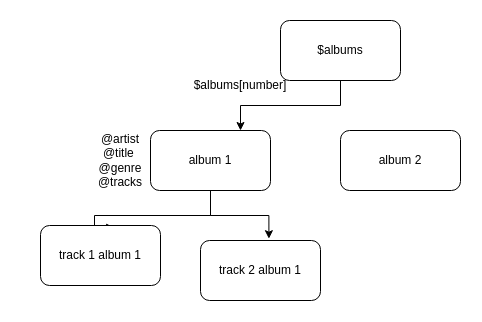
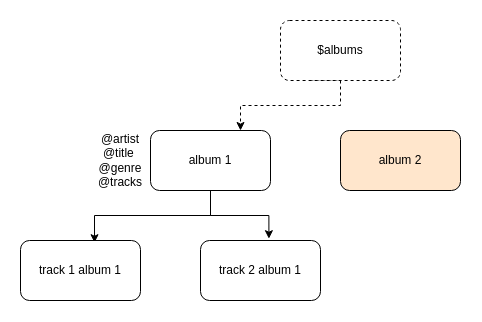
node "$albums": style solid -> dashed
node "$albums[number]": removed
edge "$albums" -> "album 1": style solid -> dashed
node "album 2": fillcolor #ffffff -> #ffe6cc
node "track 1 album 1": moved (101, 256) -> (81, 271)
